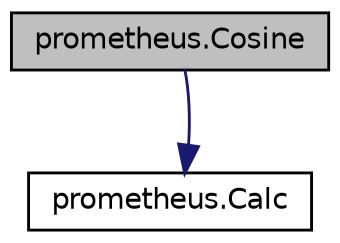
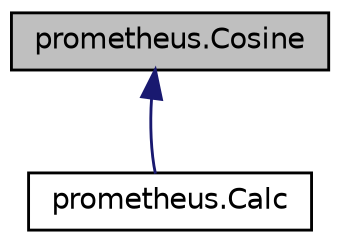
edge "prometheus.Cosine" -> "prometheus.Calc": reversed
